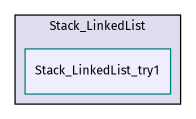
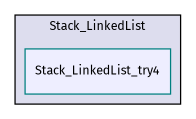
node "Stack_LinkedList_try1": label "Stack_LinkedList_try1" -> "Stack_LinkedList_try4"
